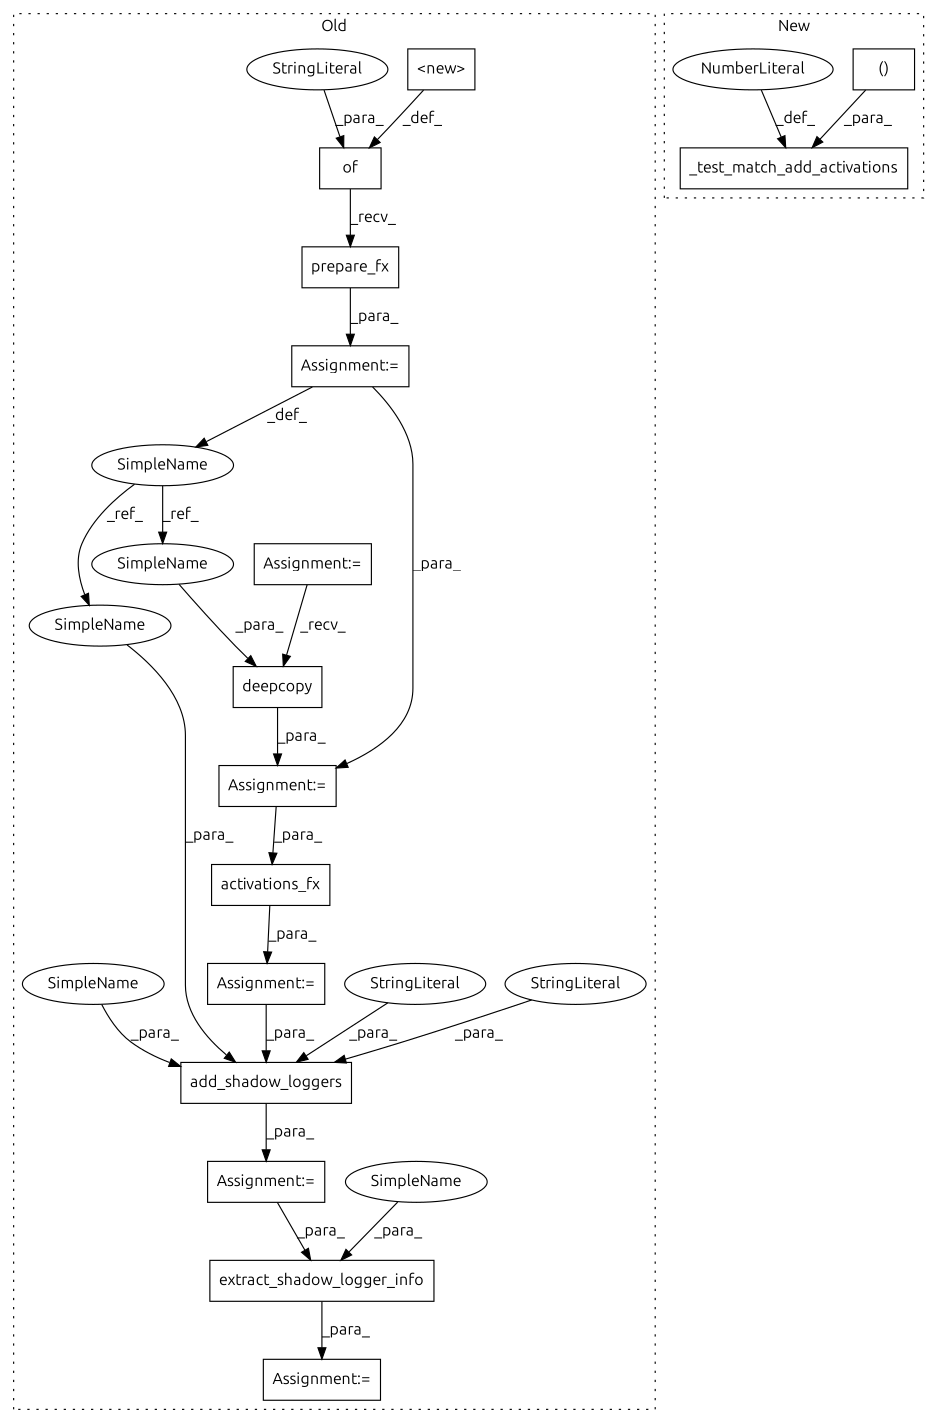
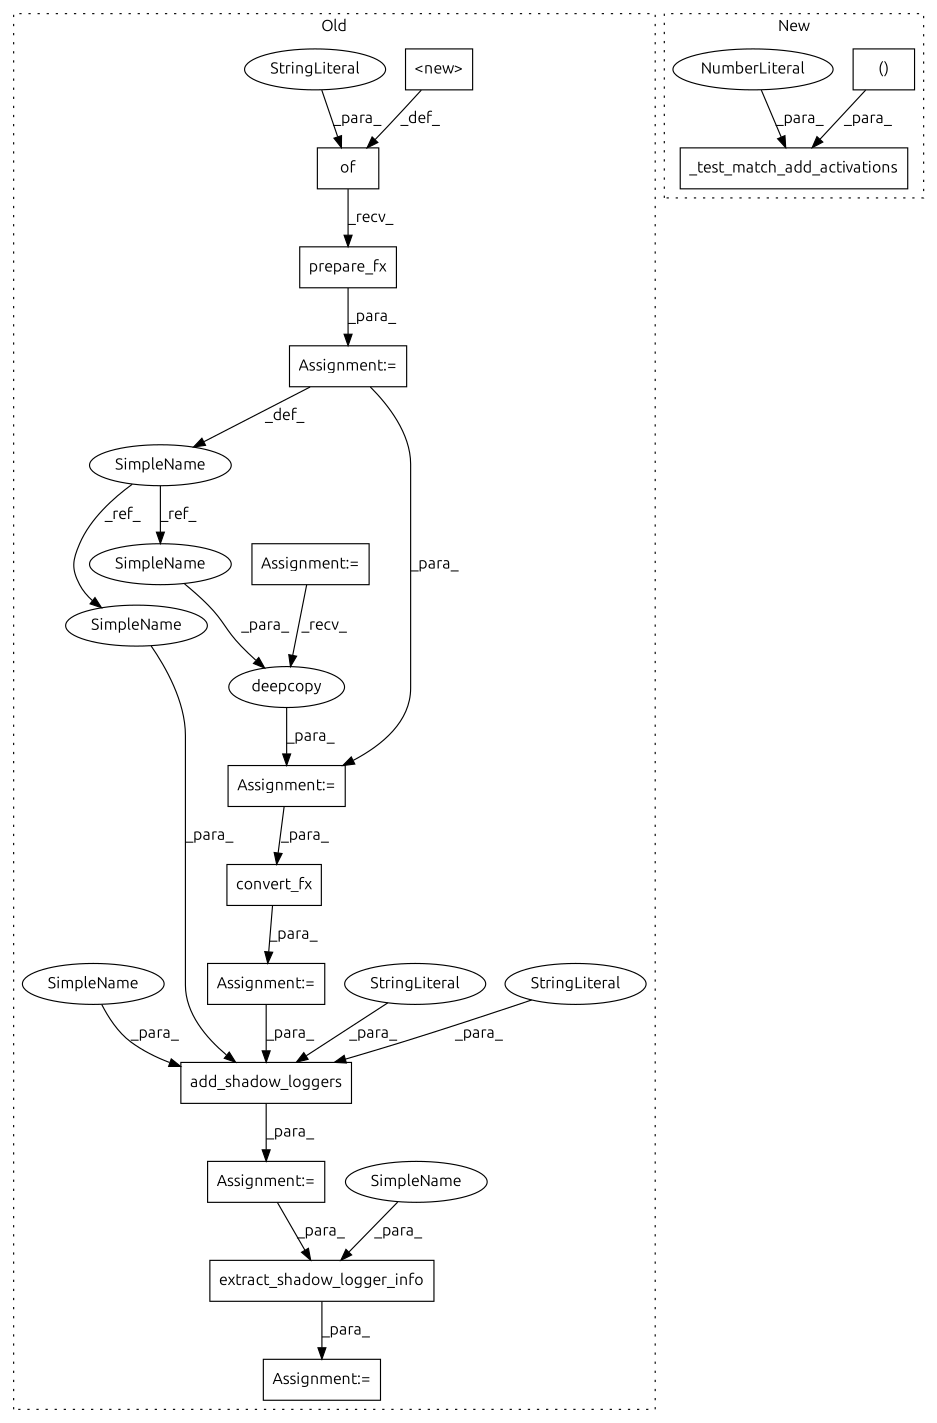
edge "NumberLiteral" -> "_test_match_add_activations": label "_def_" -> "_para_"
node "deepcopy": shape box -> ellipse
node "activations_fx": label "activations_fx" -> "convert_fx"
